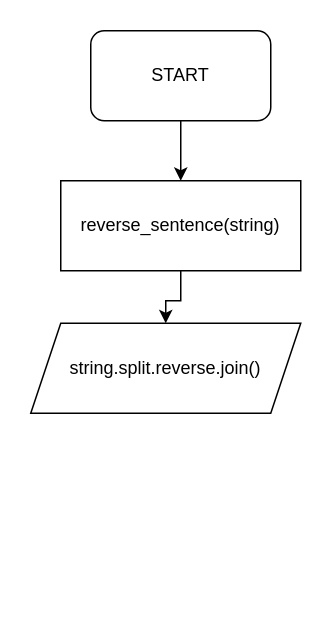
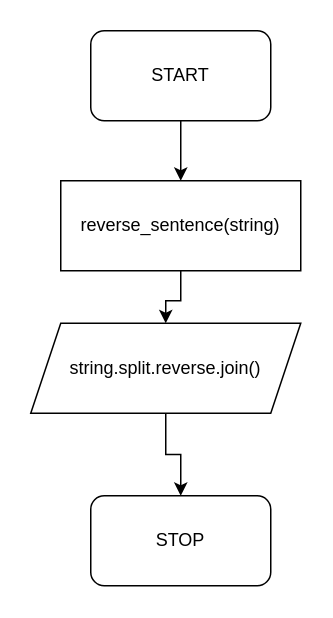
edge "string.split.reverse.join()" -> "STOP": added
node "STOP": added
